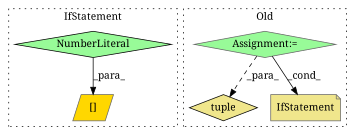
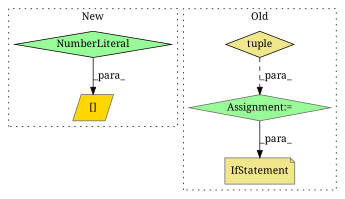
cluster "IfStatement": label "IfStatement" -> "New"
edge "Assignment:=" -> "tuple": reversed
edge "Assignment:=" -> "IfStatement": label "_cond_" -> "_para_"
